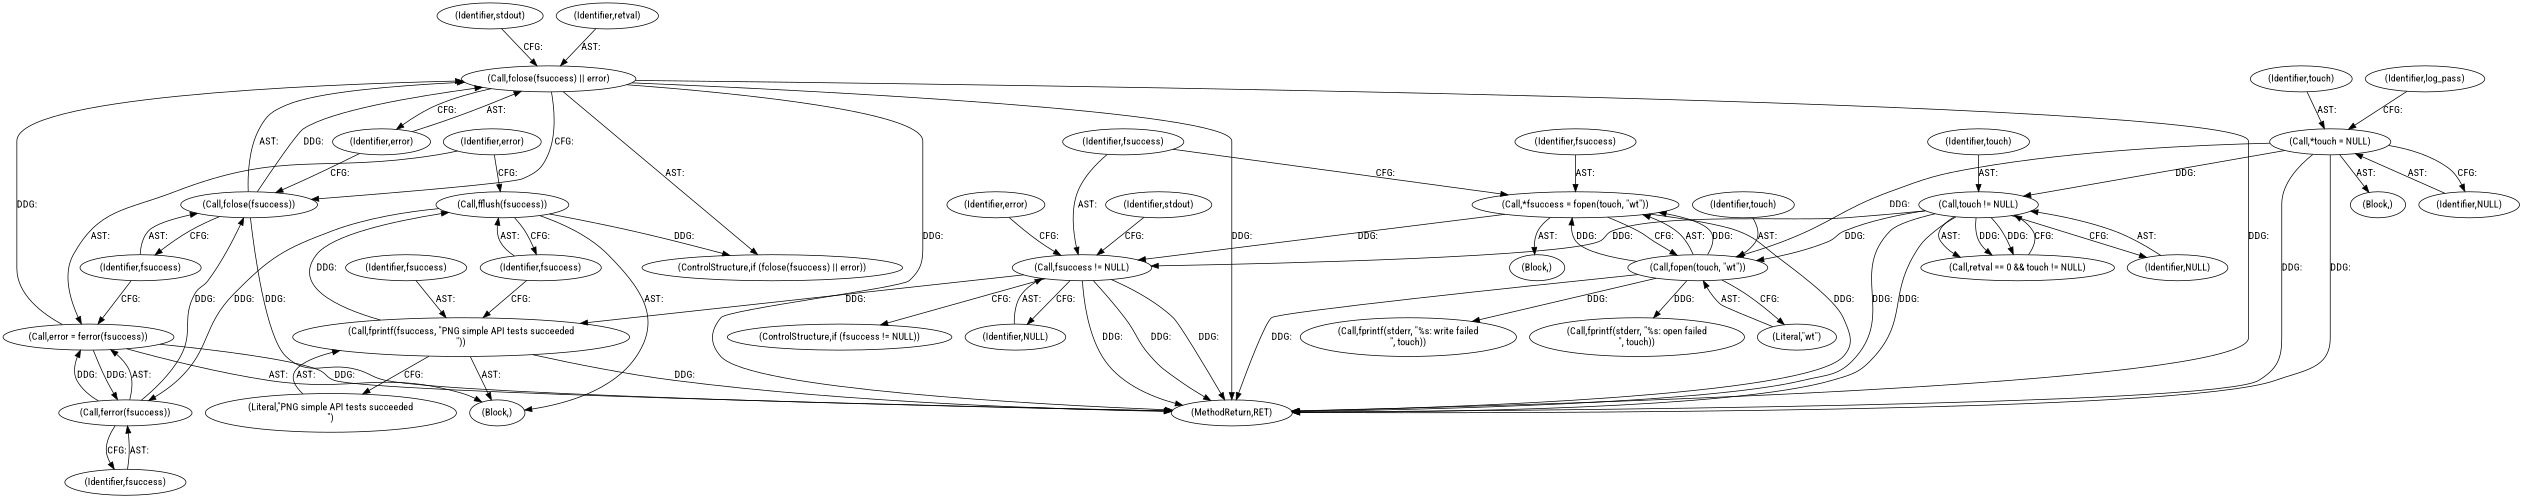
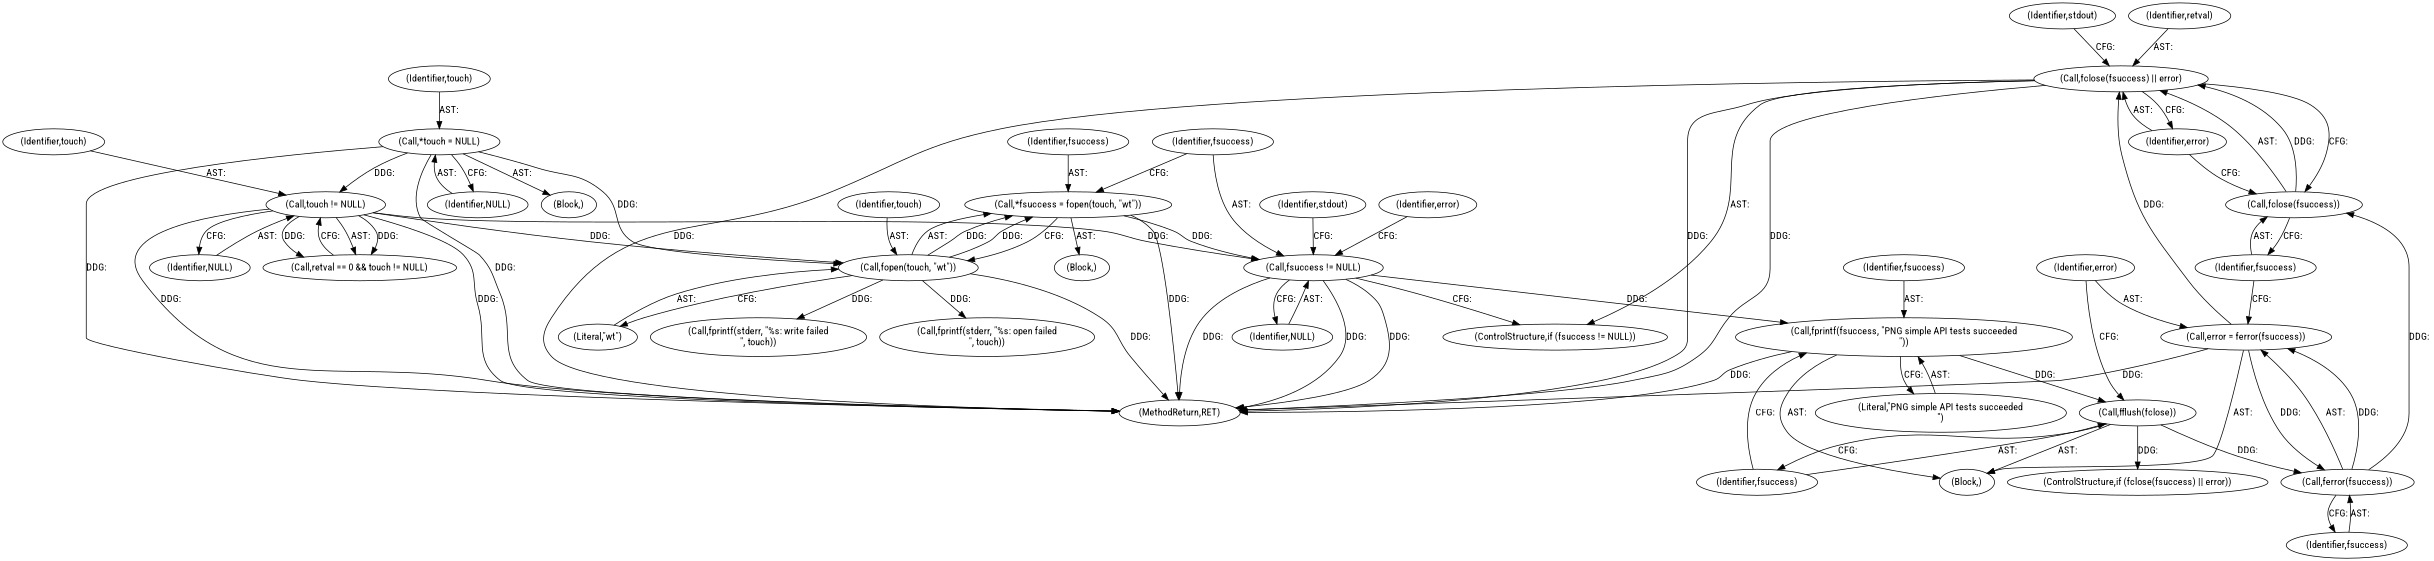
node "(Identifier,log_pass)": removed
edge "(Call,fclose(fsuccess) || error)" -> "(ControlStructure,if (fclose(fsuccess) || error))": now "(Call,fclose(fsuccess) || error)" -> "(ControlStructure,if (fsuccess != NULL))"
node "(Call,fflush(fsuccess))": label "(Call,fflush(fsuccess))" -> "(Call,fflush(fclose))"
edge "(Call,fclose(fsuccess))" -> "(MethodReturn,RET)": removed, label "DDG:"
